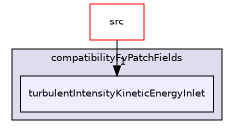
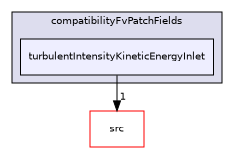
edge "src" -> "turbulentIntensityKineticEnergyInlet": reversed
